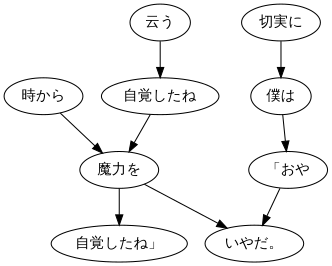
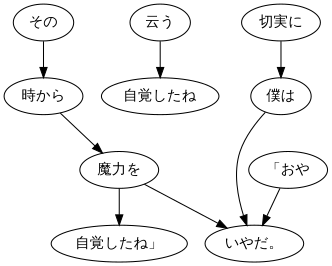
node "その": added
edge "僕は" -> "「おや": now "僕は" -> "いやだ。"
edge "自覚したね" -> "魔力を": removed
